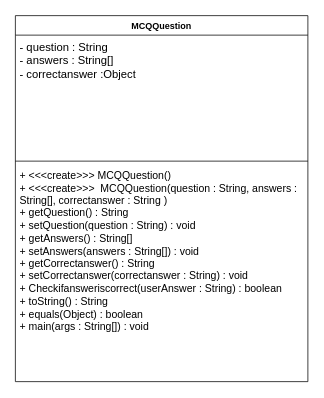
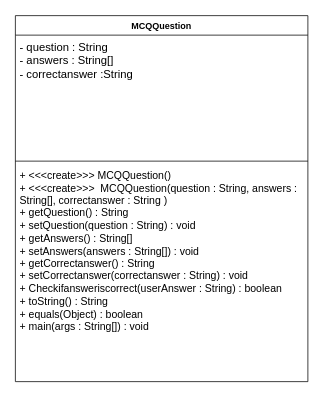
node "- question : String - answers : String[] - correctanswer :Object": label "- question : String - answers : String[] - correctanswer :Object" -> "- question : String - answers : String[] - correctanswer :String"
